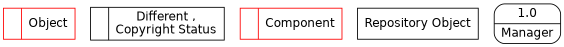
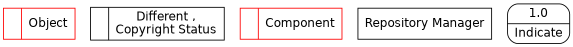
node "Repository Object": label "Repository Object" -> "Repository Manager"
node "1.0": text "Manager" -> "Indicate"
